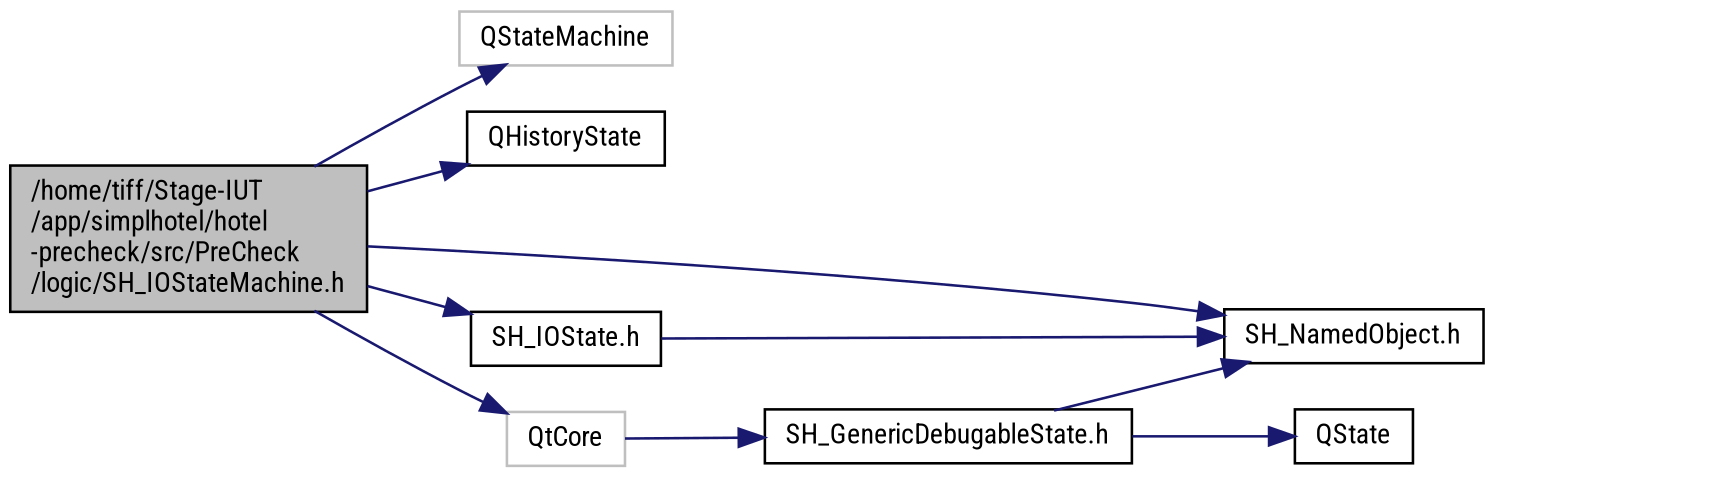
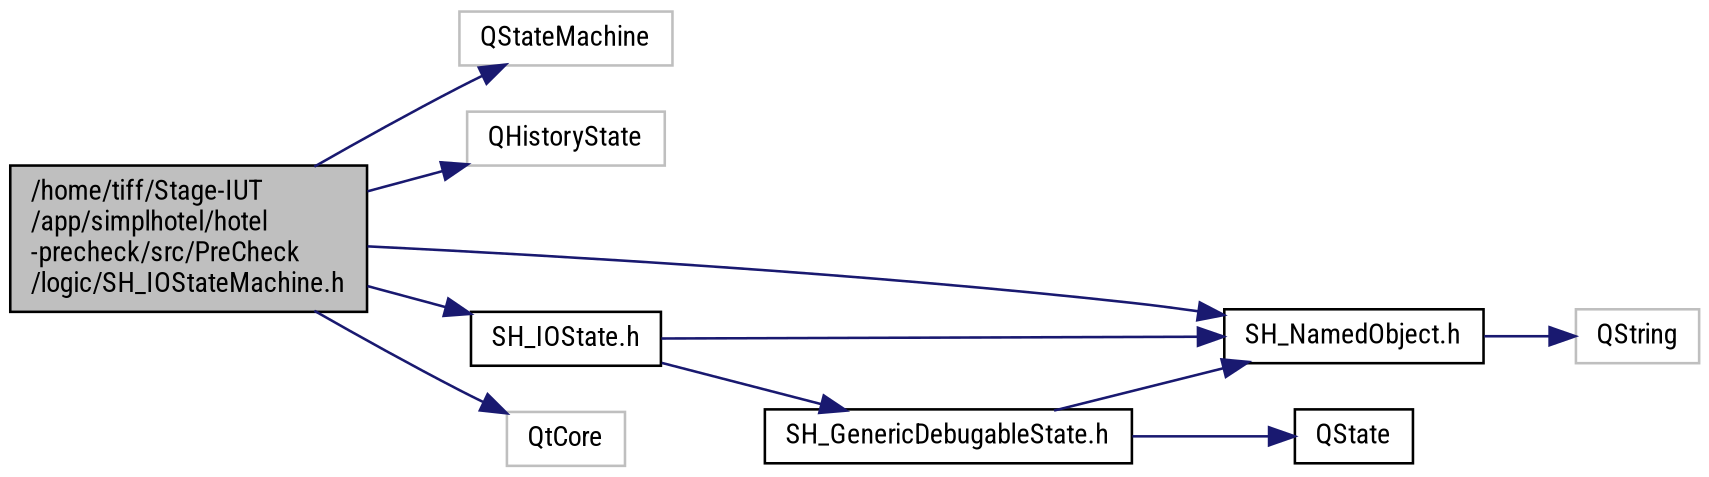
node "QHistoryState": color black -> grey75
node "QString": added
edge "QtCore" -> "SH_GenericDebugableState.h": now "SH_IOState.h" -> "SH_GenericDebugableState.h"
